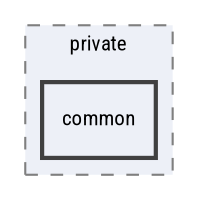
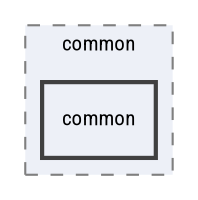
cluster "private": label "private" -> "common"
